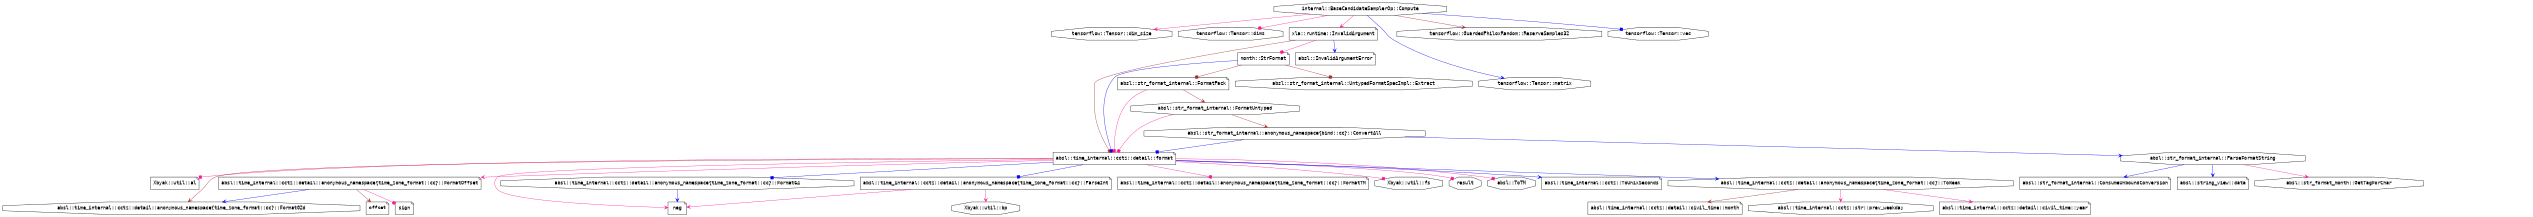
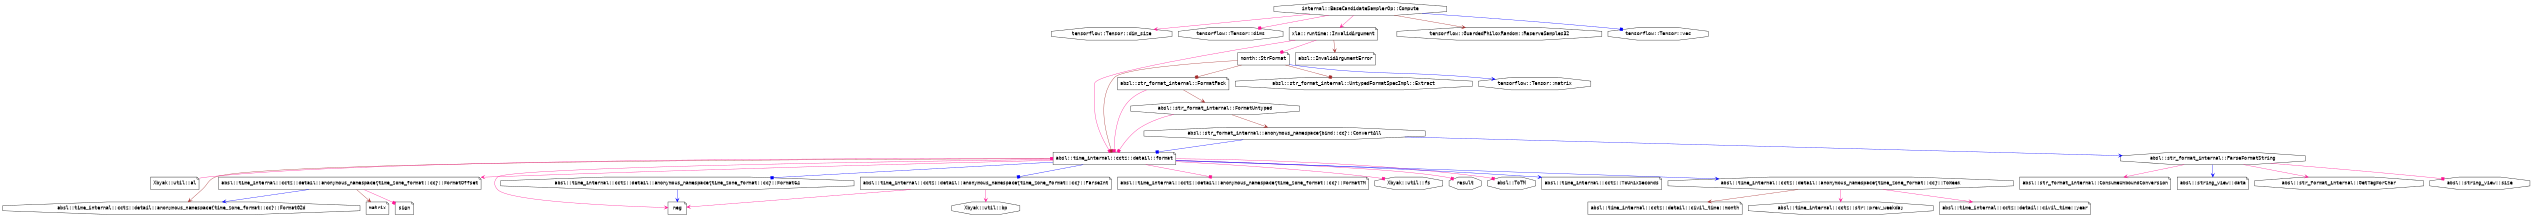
edge "xla::runtime::InvalidArgument" -> "absl::InvalidArgumentError": color blue -> brown
edge "internal::BaseCandidateSamplerOp::Compute" -> "tensorflow::Tensor::matrix": now "month::StrFormat" -> "tensorflow::Tensor::matrix"
edge "xla::runtime::InvalidArgument" -> "absl::time_internal::cctz::detail::format": color brown -> deeppink
edge "month::StrFormat" -> "absl::time_internal::cctz::detail::format": color blue -> brown
edge "absl::time_internal::cctz::detail::format" -> "Xbyak::util::al": reversed
edge "absl::str_format_internal::ParseFormatString" -> "absl::str_format_internal::ConsumeUnboundConversion": color blue -> deeppink
node "absl::str_format_month::GetTagForChar": label "absl::str_format_month::GetTagForChar" -> "absl::str_format_internal::GetTagForChar"
node "absl::string_view::size": added
node "offset": label "offset" -> "matrix"
